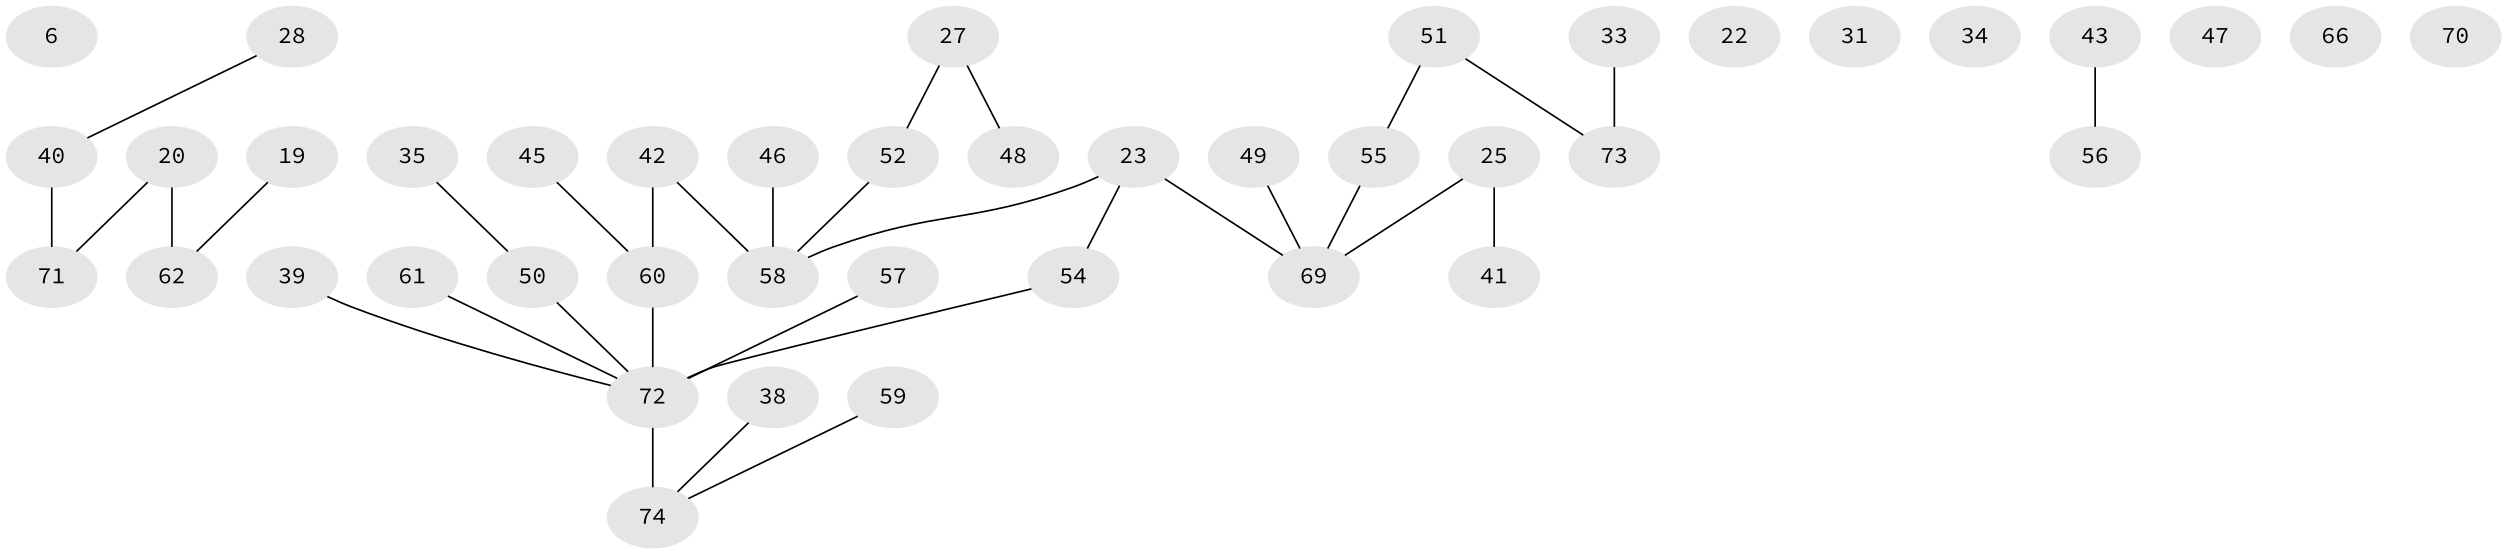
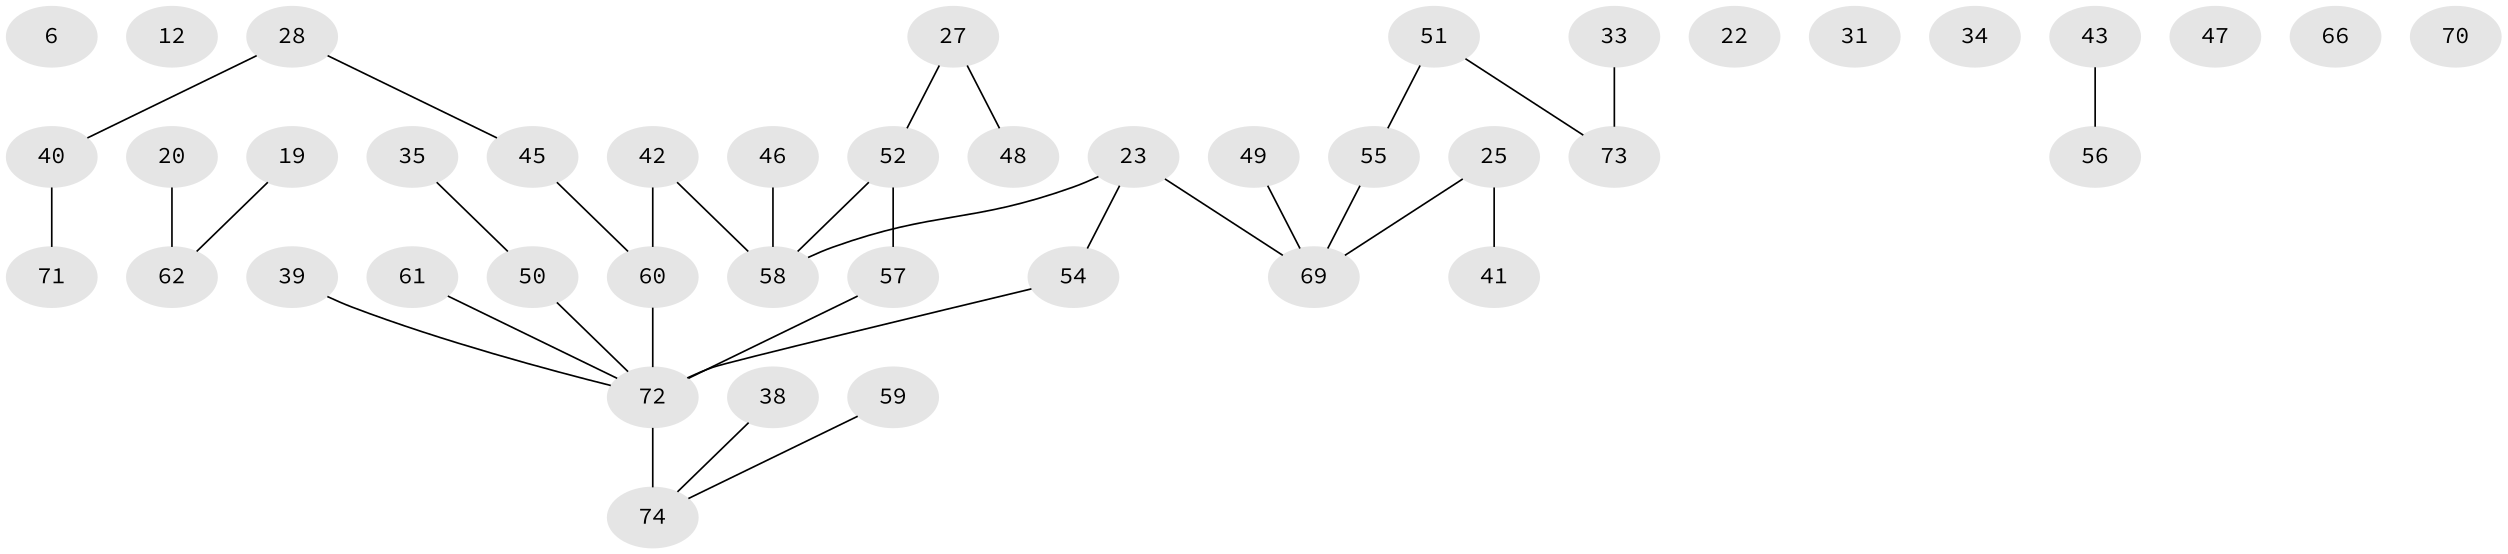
node "12": added
edge "28" -- "45": added
edge "20" -- "71": removed
edge "52" -- "57": added
